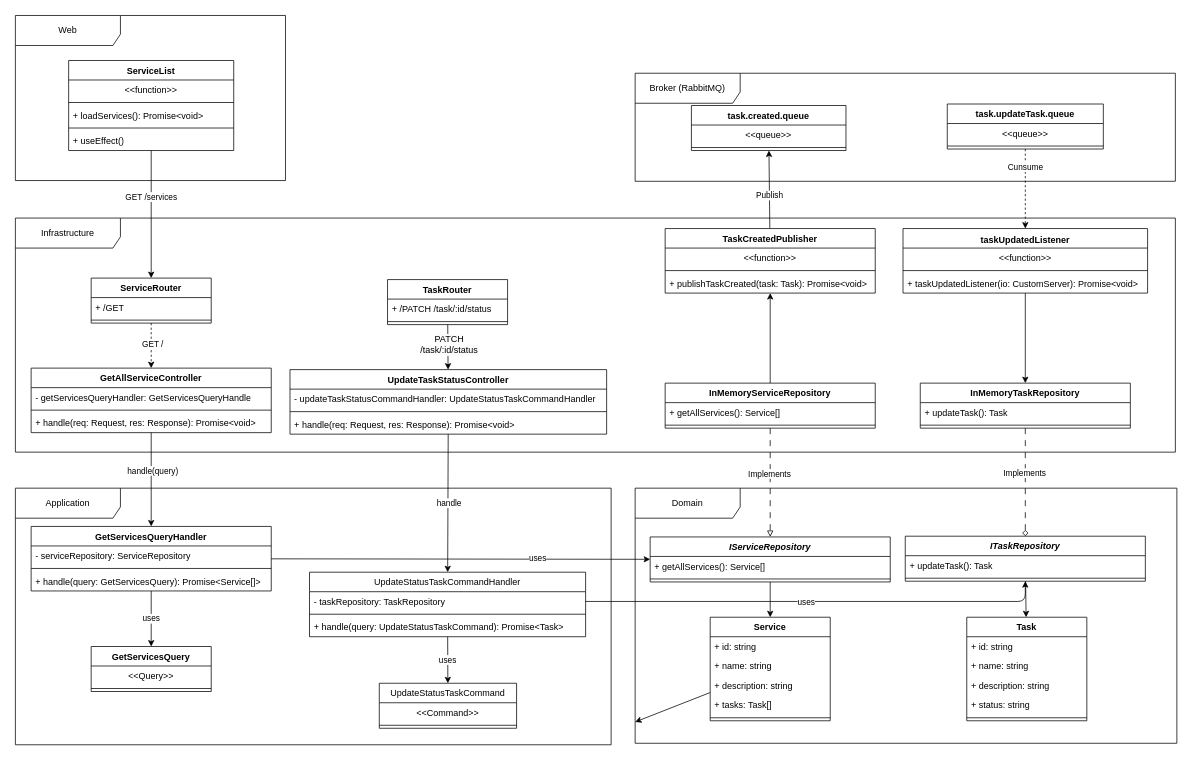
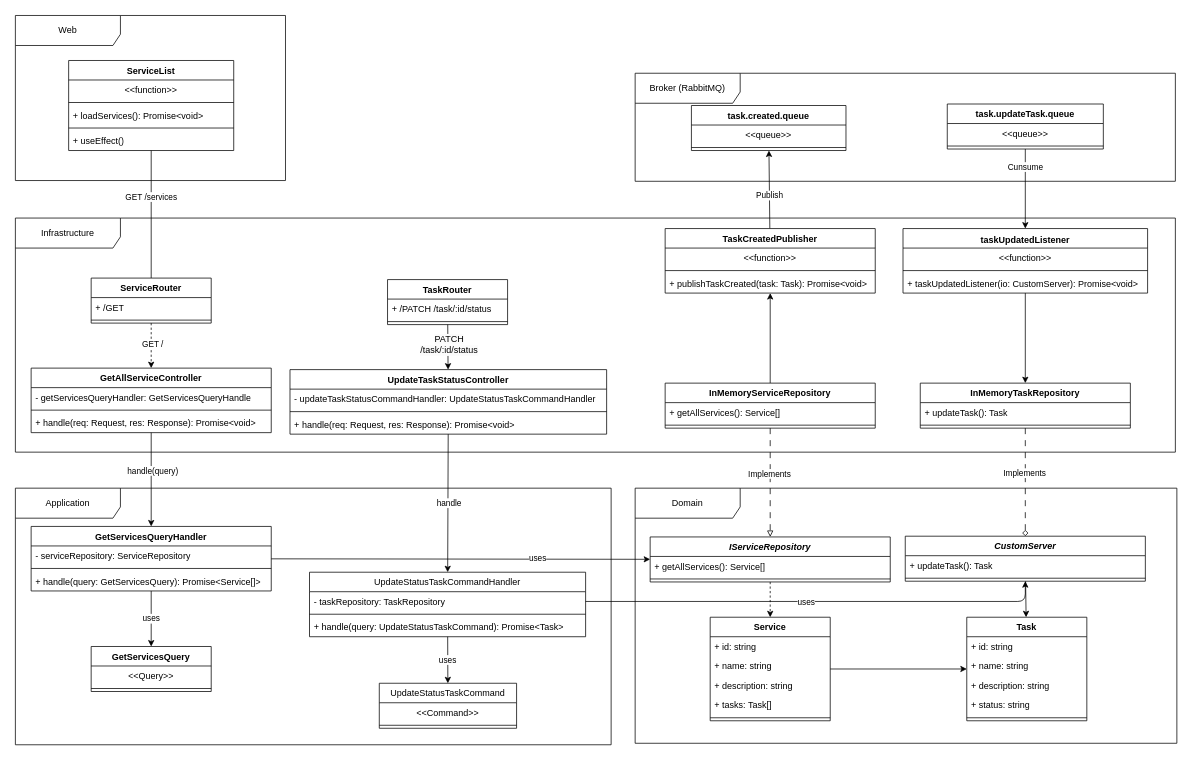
edge "task.updateTask.queue" -> "taskUpdatedListener": style dashed -> solid
edge "ServiceList" -> "ServiceRouter": arrowhead classic -> none
node "ITaskRepository": label "ITaskRepository" -> "CustomServer"
edge "IServiceRepository" -> "Service": style solid -> dashed
edge "Service" -> "Domain": now "Service" -> "Task"
